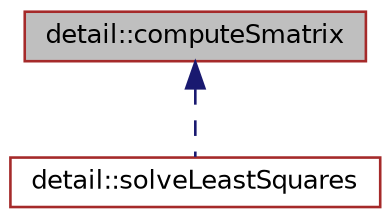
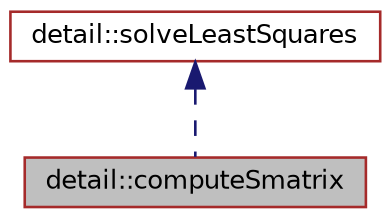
edge "detail::solveLeastSquares" -> "detail::computeSmatrix": reversed
